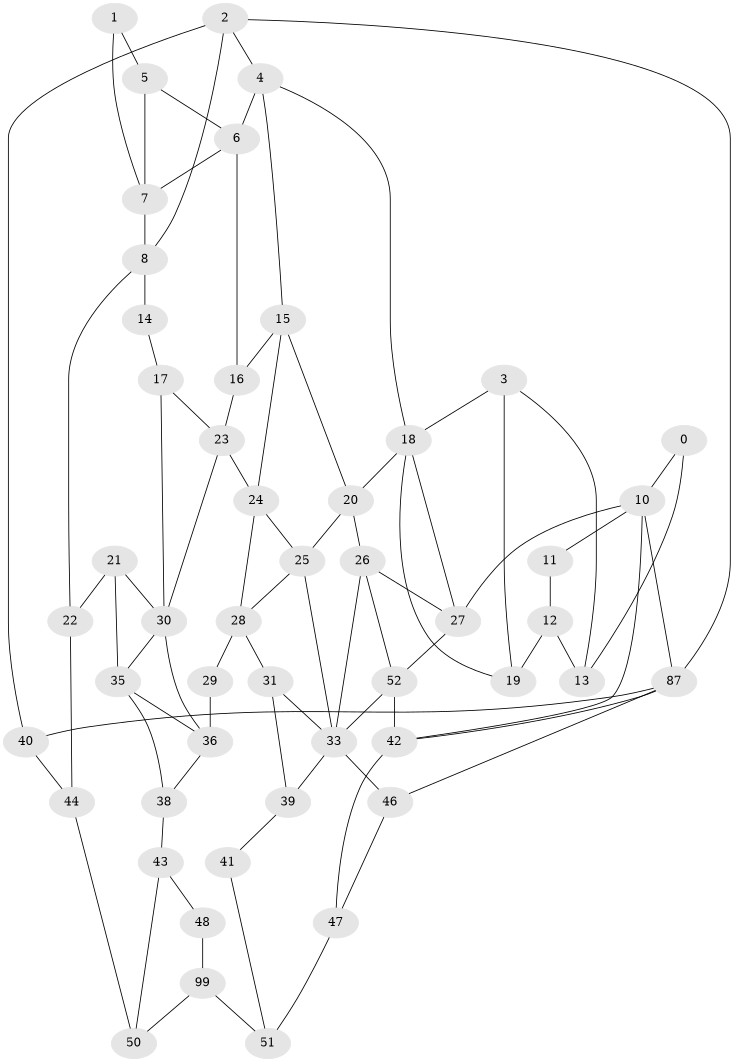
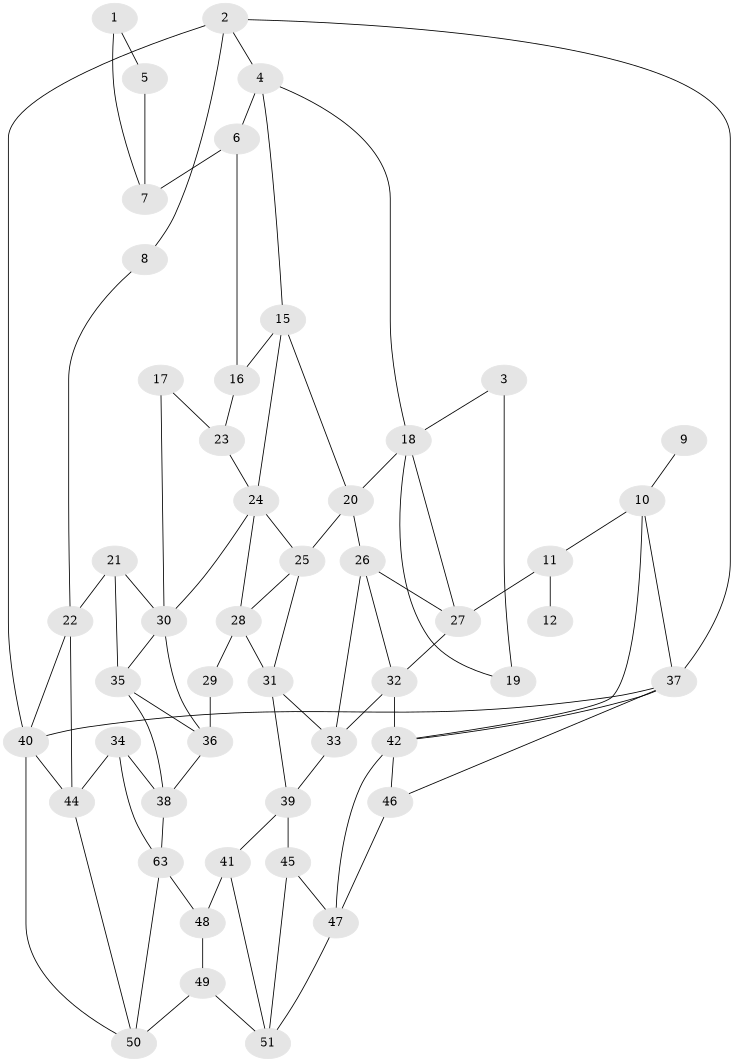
edge "5" -- "6": removed
edge "7" -- "8": removed
node "14": removed
node "0": label "0" -> "9"
edge "23" -- "30": now "24" -- "30"
edge "10" -- "27": now "11" -- "27"
edge "25" -- "33": now "25" -- "31"
edge "12" -- "19": removed
edge "22" -- "40": added
node "52": label "52" -> "32"
node "13": removed
node "87": label "87" -> "37"
node "34": added
edge "33" -- "46": now "42" -- "46"
node "43": label "43" -> "63"
node "45": added
edge "41" -- "48": added
edge "40" -- "50": added
node "99": label "99" -> "49"
